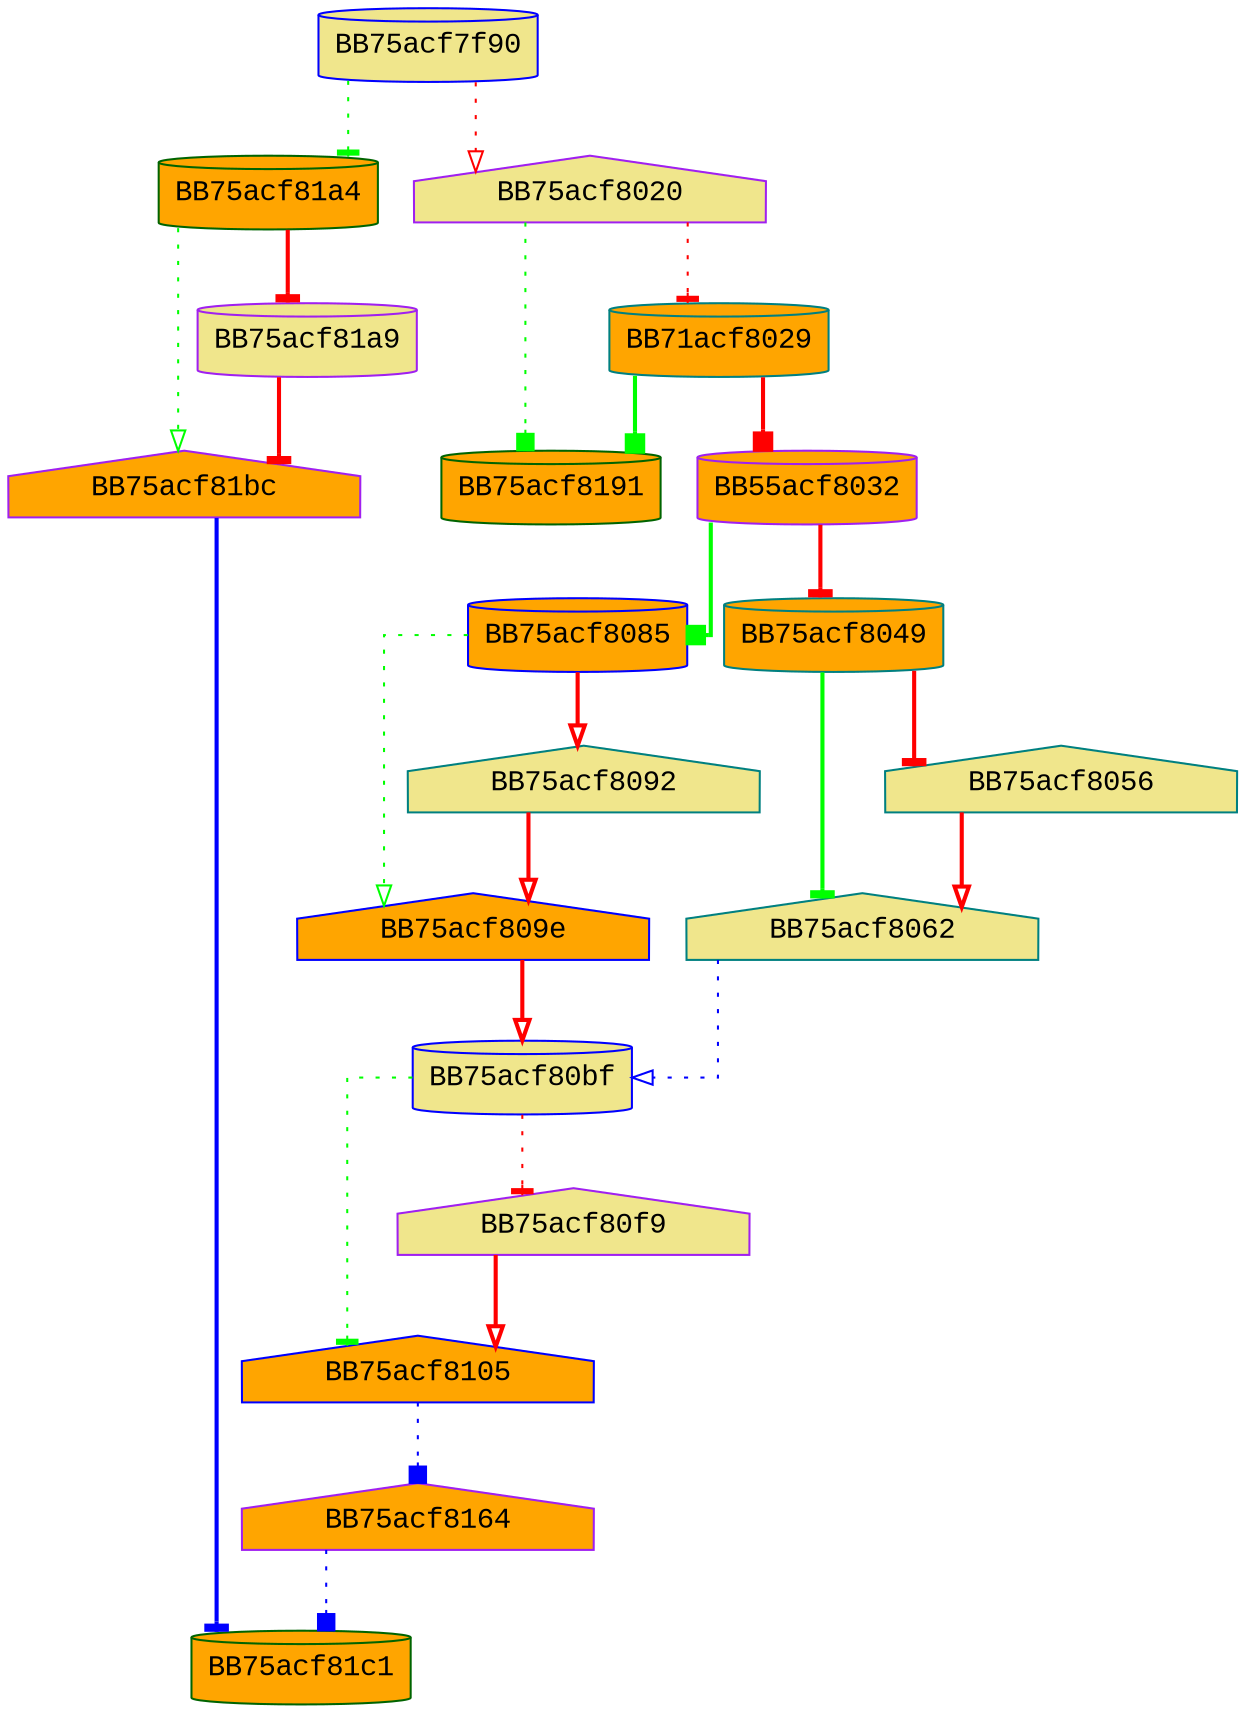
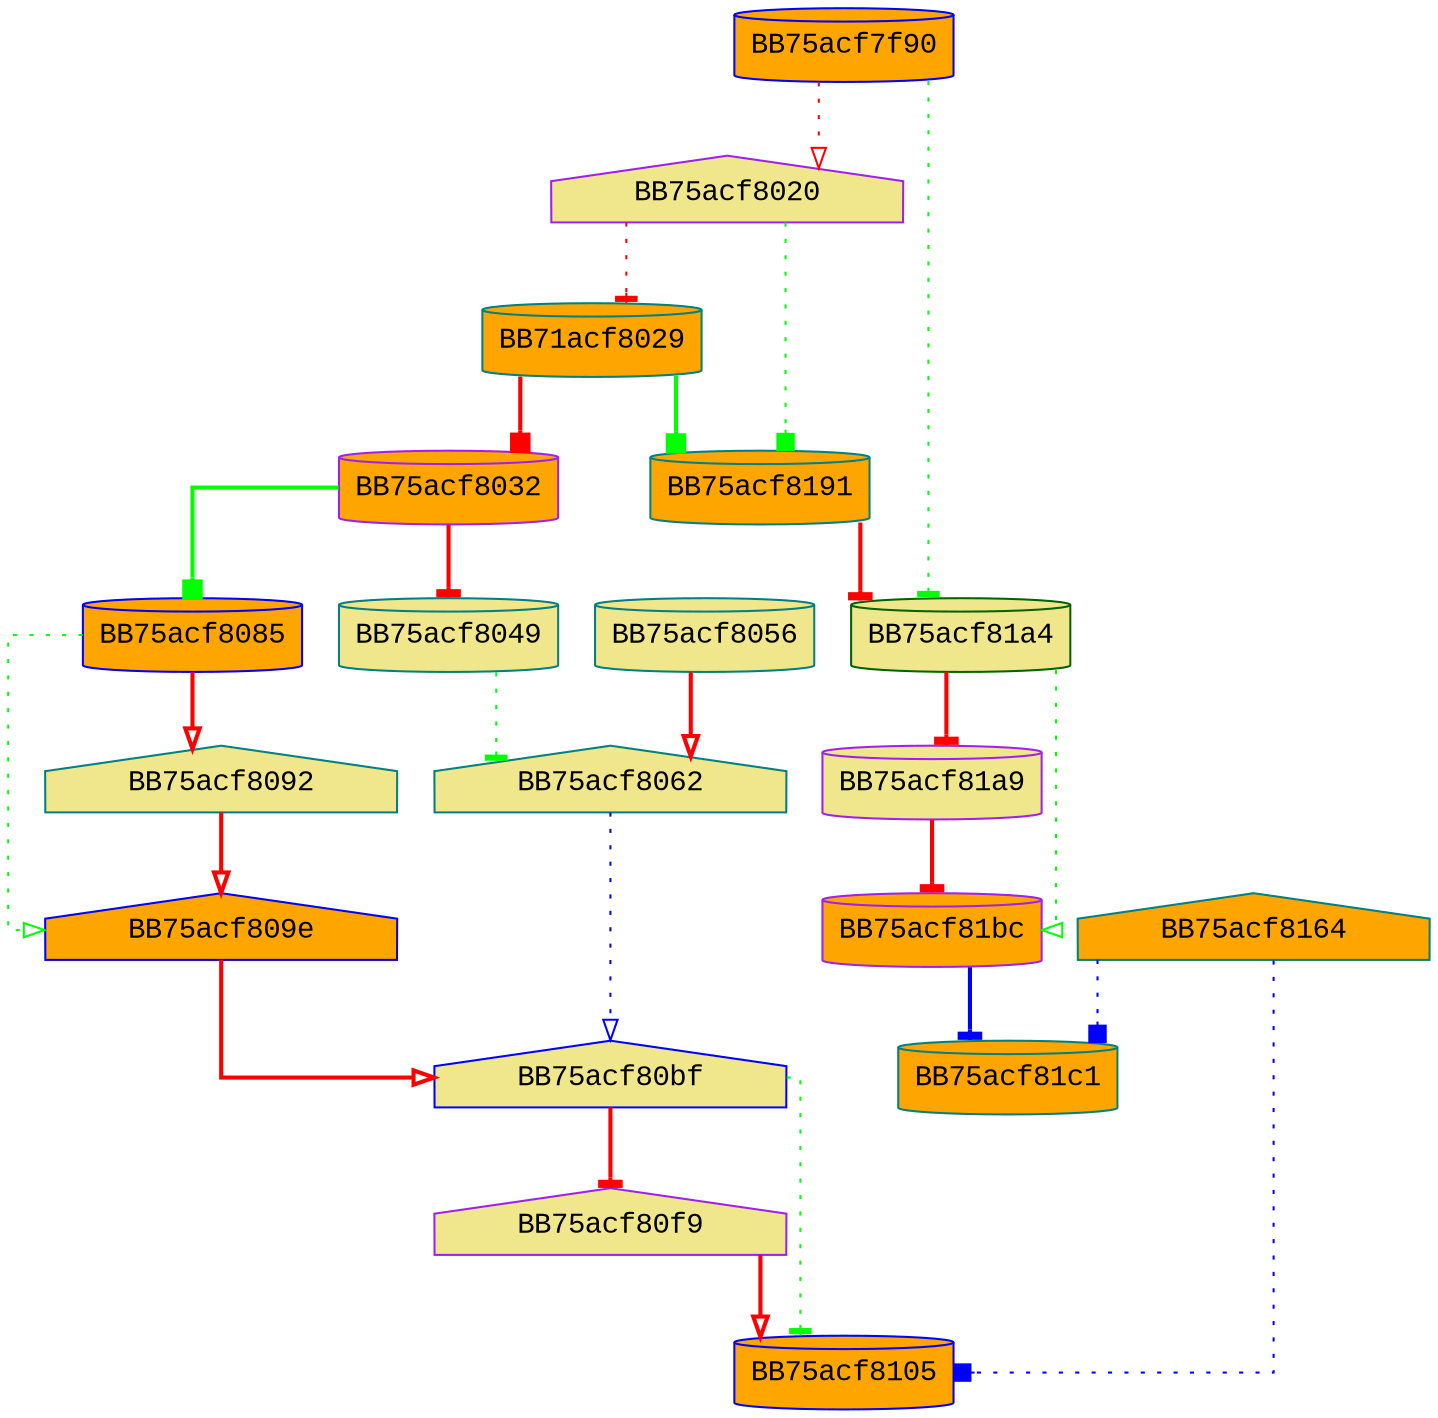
node "BB75acf7f90": fillcolor khaki -> orange
node "BB75acf81a4": fillcolor orange -> khaki
node "BB75acf81bc": shape house -> cylinder
node "BB75acf8191": color darkgreen -> teal
node "BB55acf8032": label "BB55acf8032" -> "BB75acf8032"
edge "BB75acf8191" -> "BB75acf81a4": added
node "BB75acf8049": fillcolor orange -> khaki
edge "BB75acf8049" -> "BB75acf8056": removed
edge "BB75acf8049" -> "BB75acf8062": style bold -> dotted
node "BB75acf8056": shape house -> cylinder
node "BB75acf80bf": shape cylinder -> house
edge "BB75acf80bf" -> "BB75acf80f9": style dotted -> bold
node "BB75acf8105": shape house -> cylinder
edge "BB75acf8105" -> "BB75acf8164": reversed
node "BB75acf8164": color purple -> teal
node "BB75acf81c1": color darkgreen -> teal
